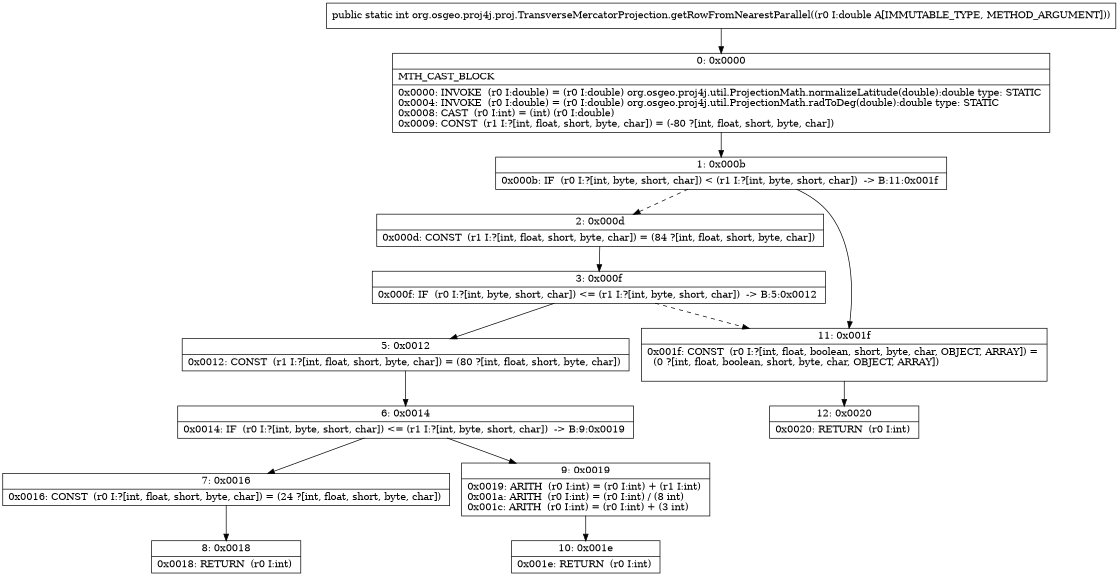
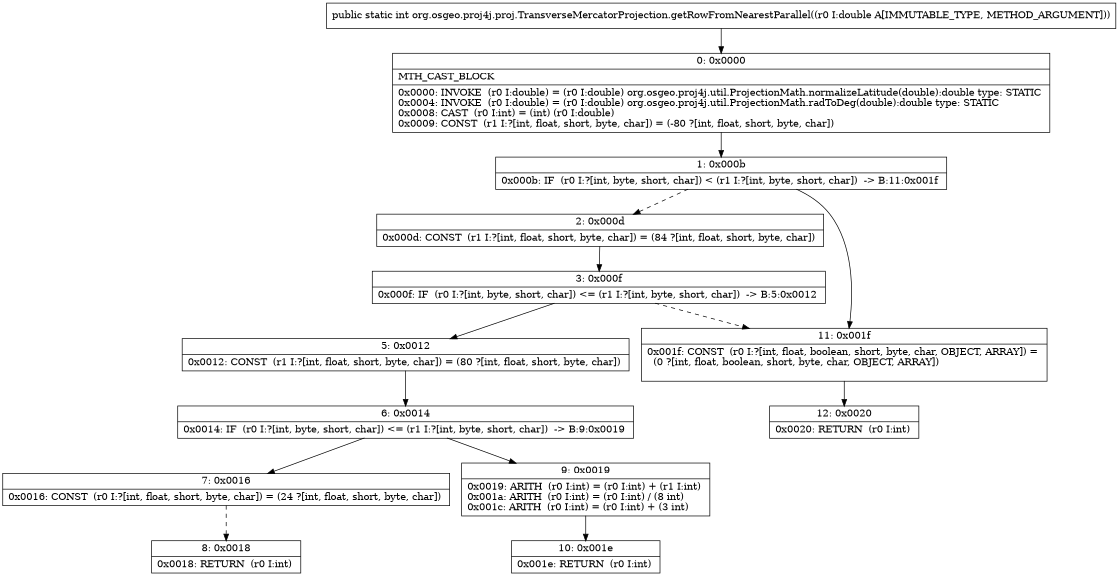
edge "7: 0x0016" -> "8: 0x0018": style solid -> dashed
